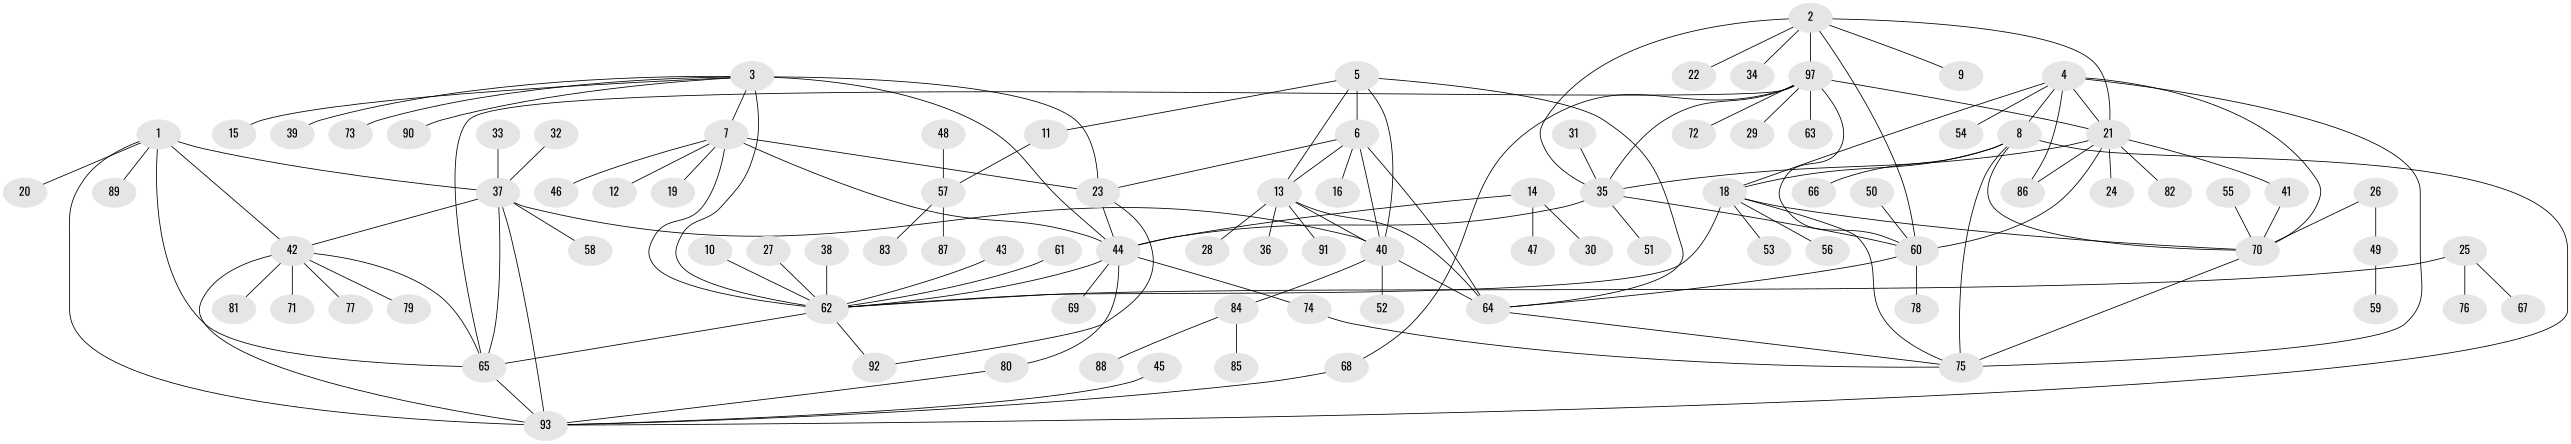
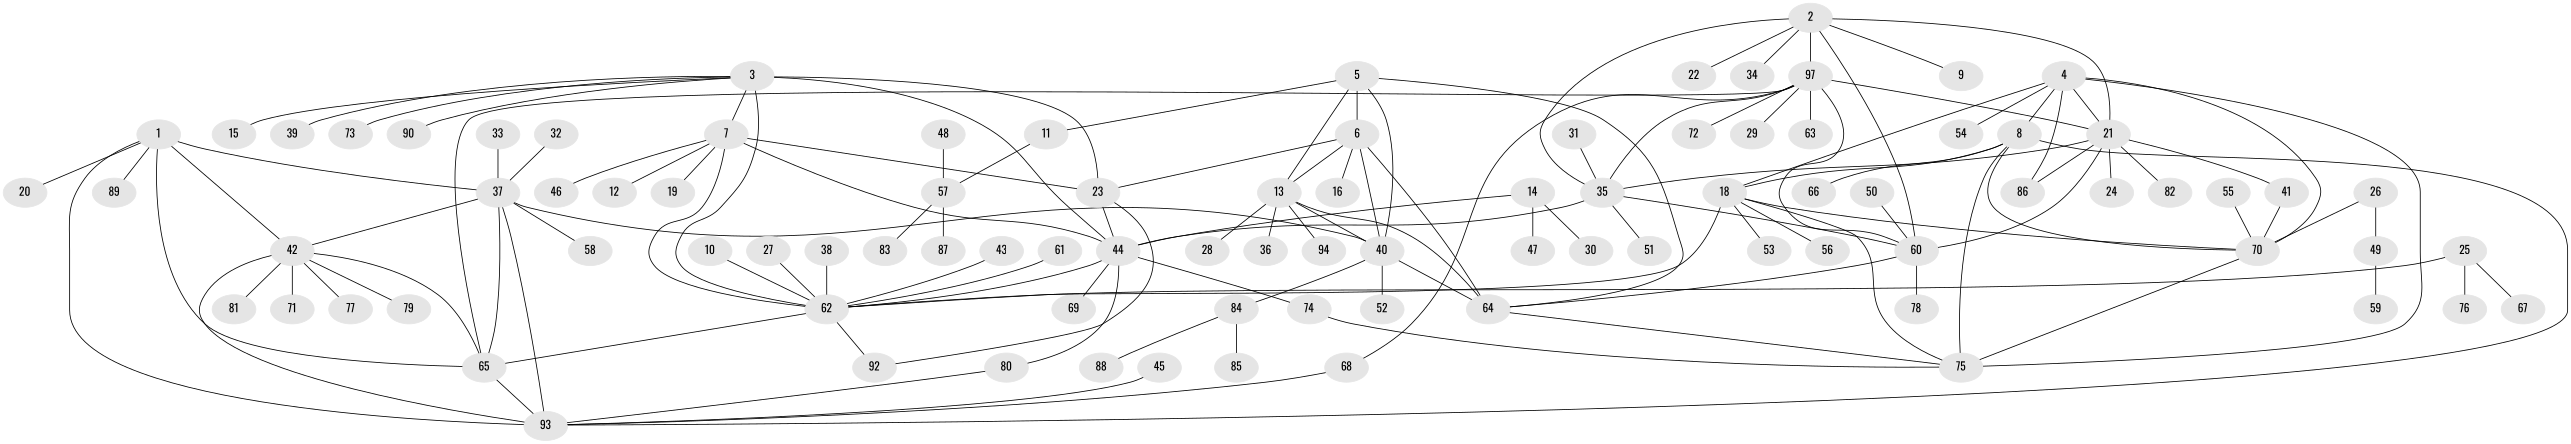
node "91": label "91" -> "94"
